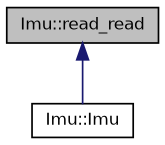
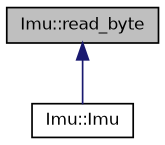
node "Imu::read_read": label "Imu::read_read" -> "Imu::read_byte"
